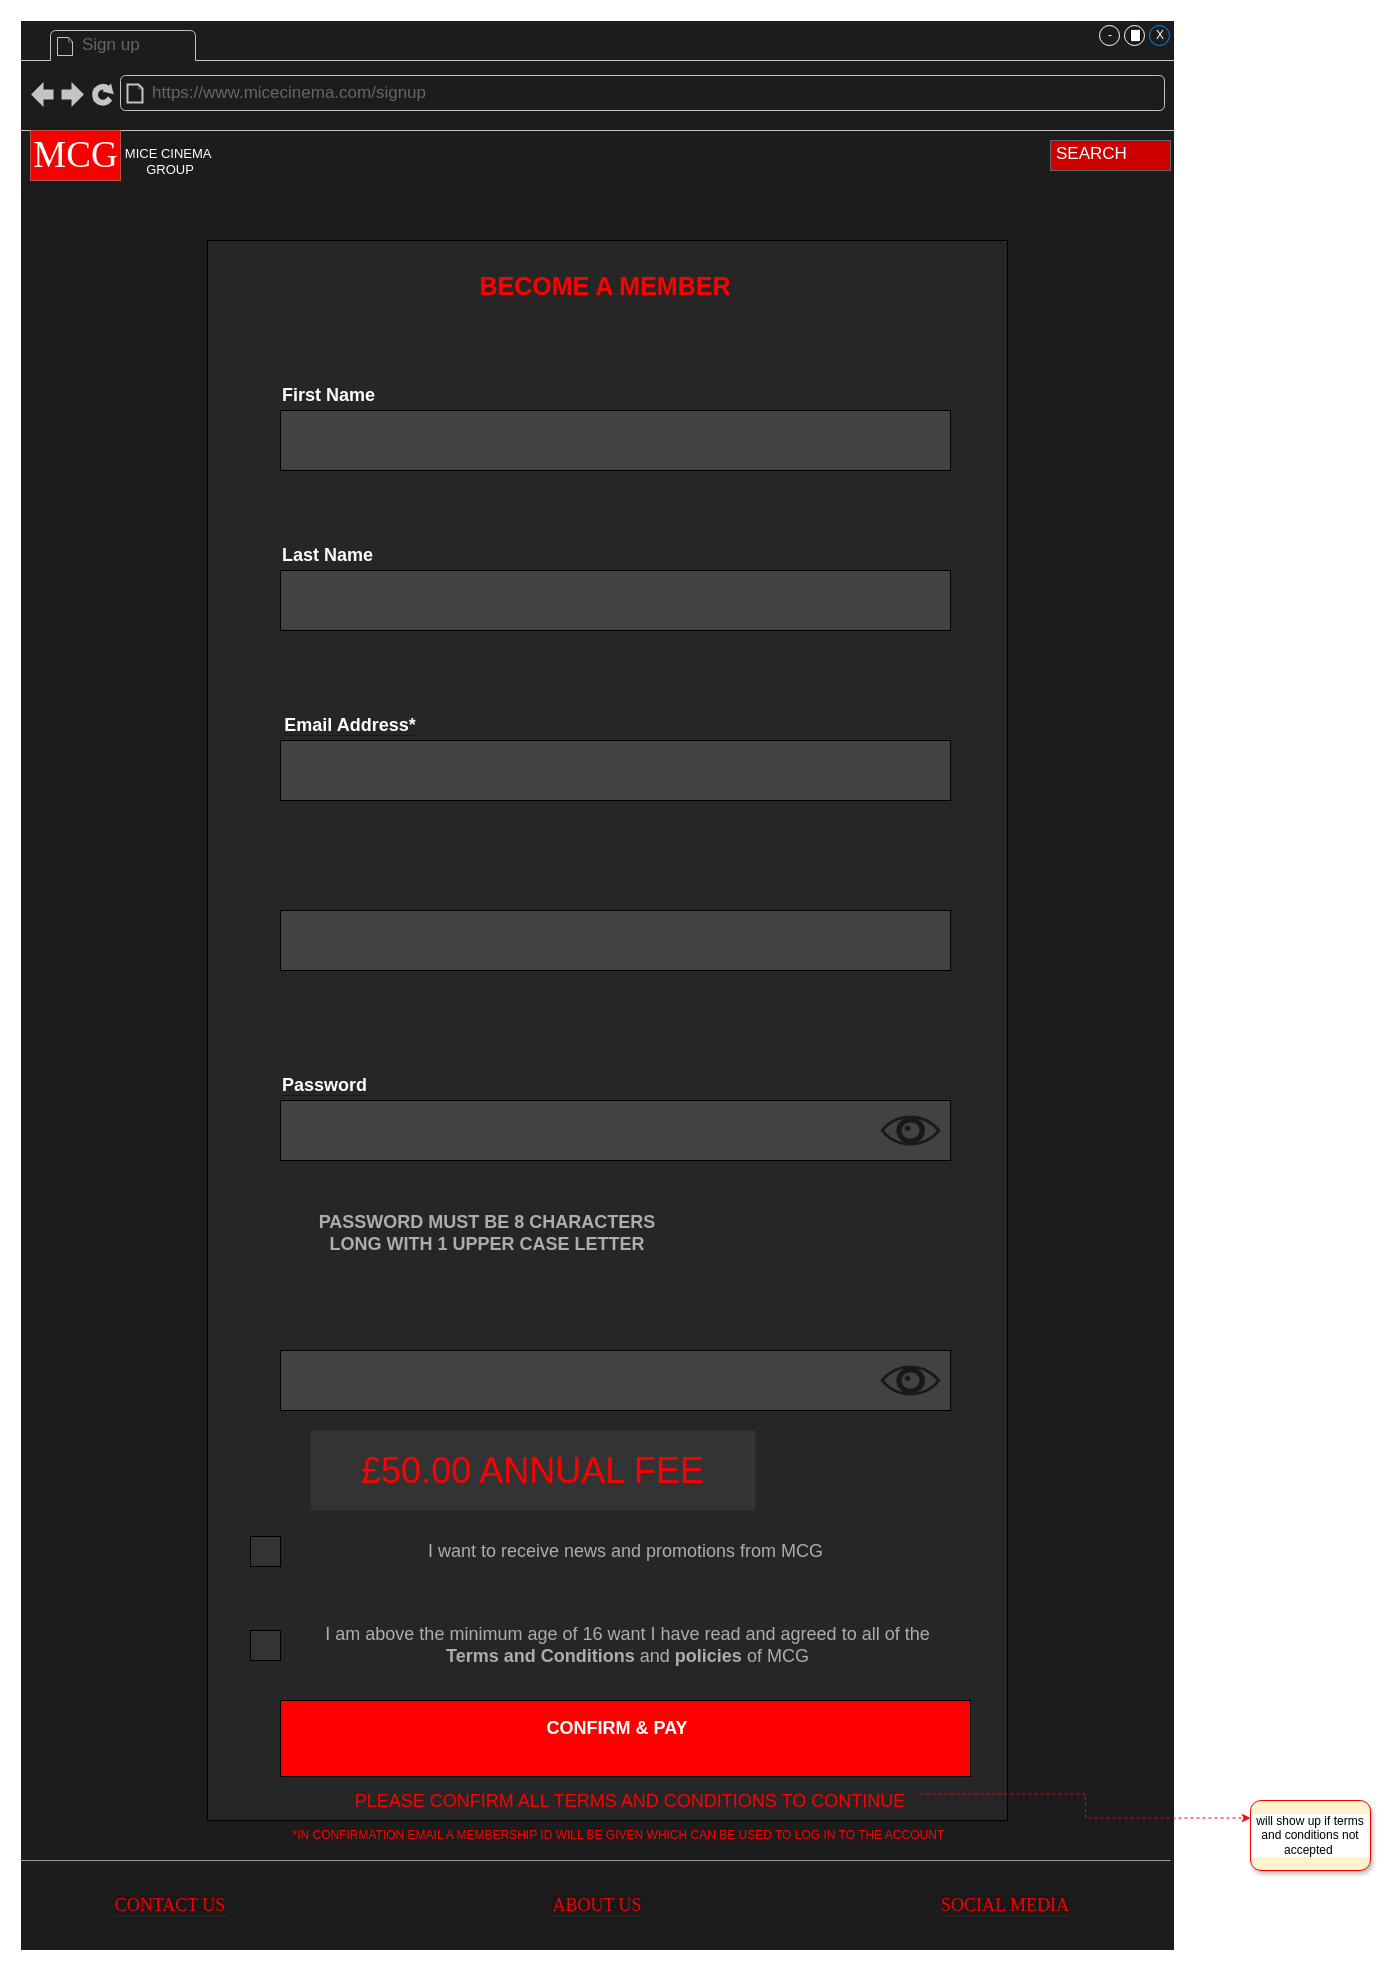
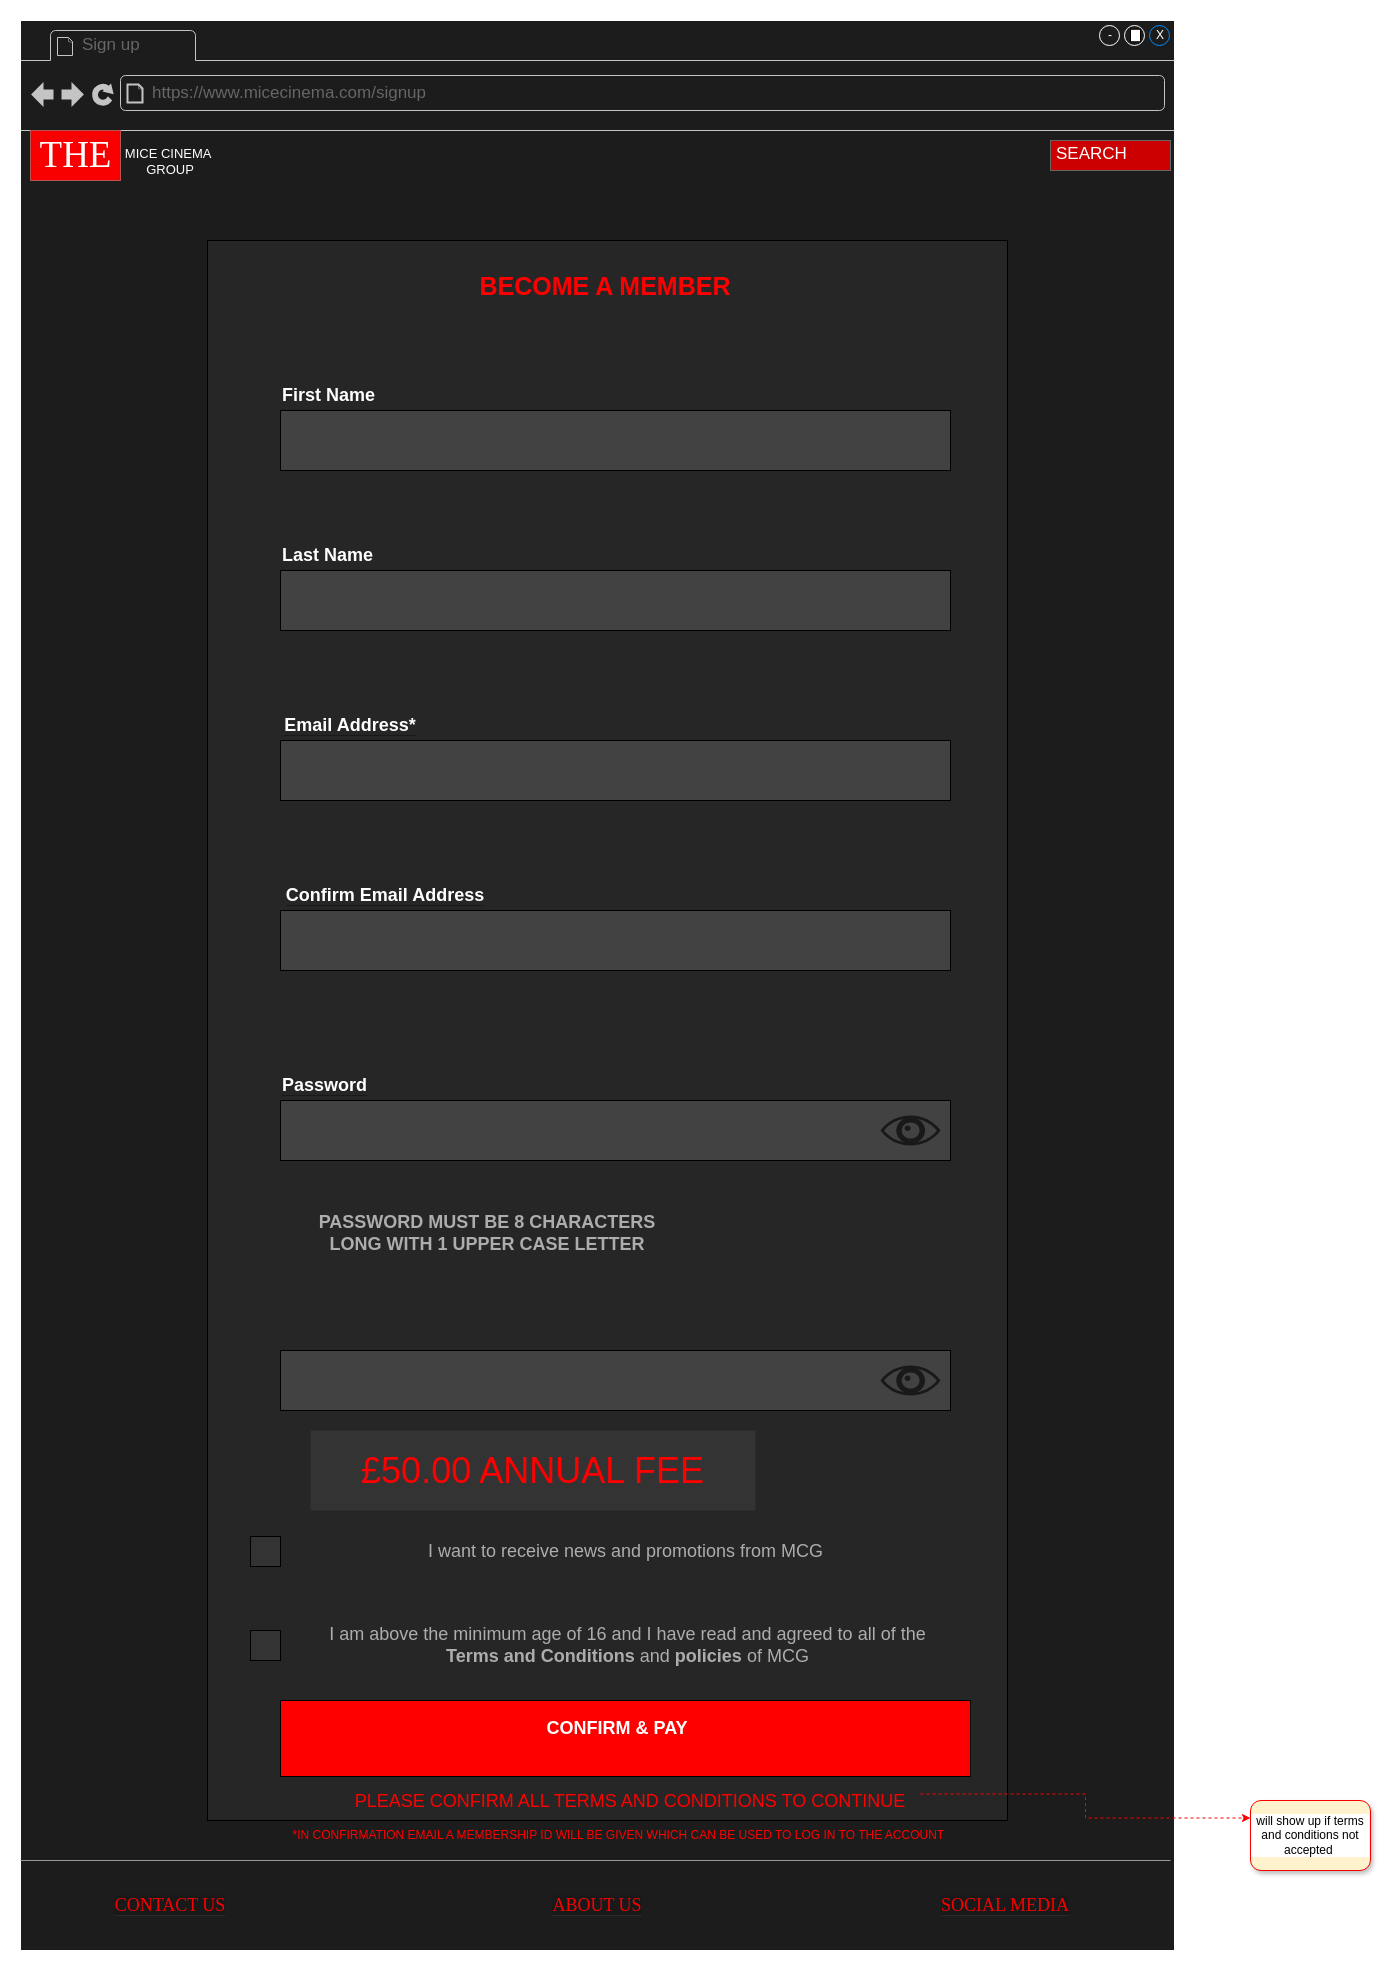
node "MCG": label "MCG" -> "THE"
node "Confirm Email Address": added
node "I am above the minimum age of 16 want I have read and agreed to all of the Terms and Conditions and policies of MCG": label "I am above the minimum age of 16 want I have read and agreed to all of the Terms and Conditions and policies of MCG" -> "I am above the minimum age of 16 and I have read and agreed to all of the Terms and Conditions and policies of MCG"
